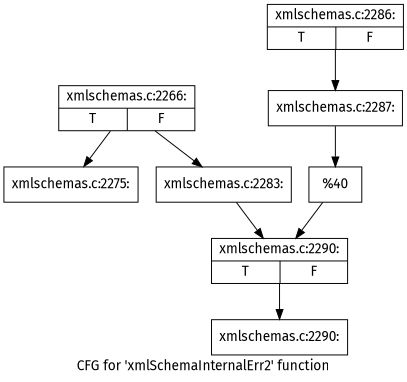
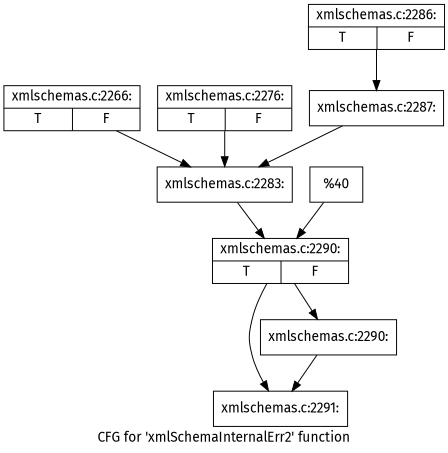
node "xmlschemas.c:2276:": added
edge "xmlschemas.c:2287:" -> "%40": now "xmlschemas.c:2287:" -> "xmlschemas.c:2283:"
node "xmlschemas.c:2275:": removed
node "xmlschemas.c:2291:": added
